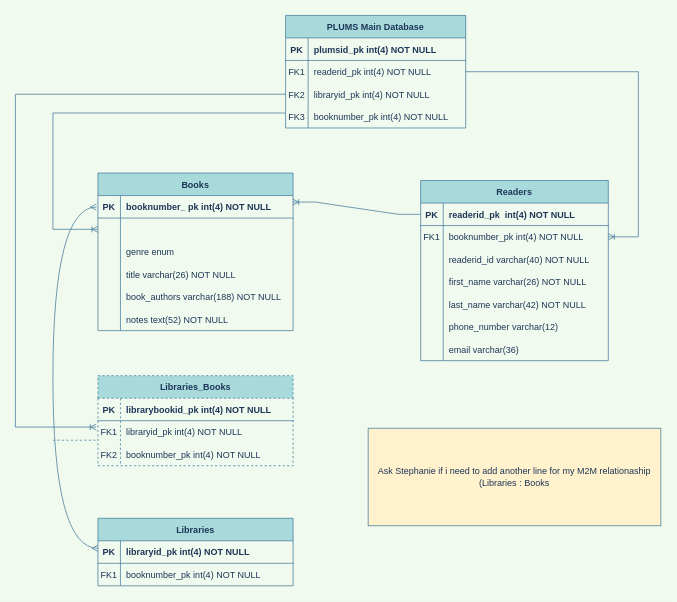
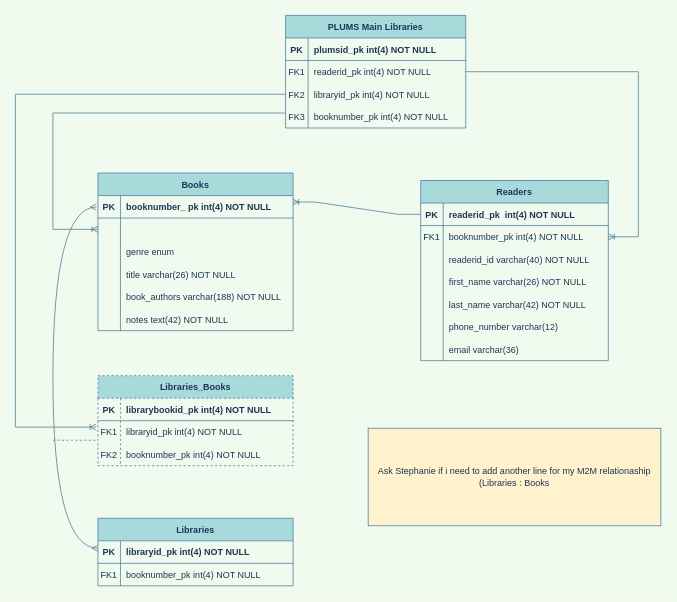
node "PLUMS Main Database": label "PLUMS Main Database" -> "PLUMS Main Libraries"
node "notes text(52) NOT NULL": label "notes text(52) NOT NULL" -> "notes text(42) NOT NULL"
